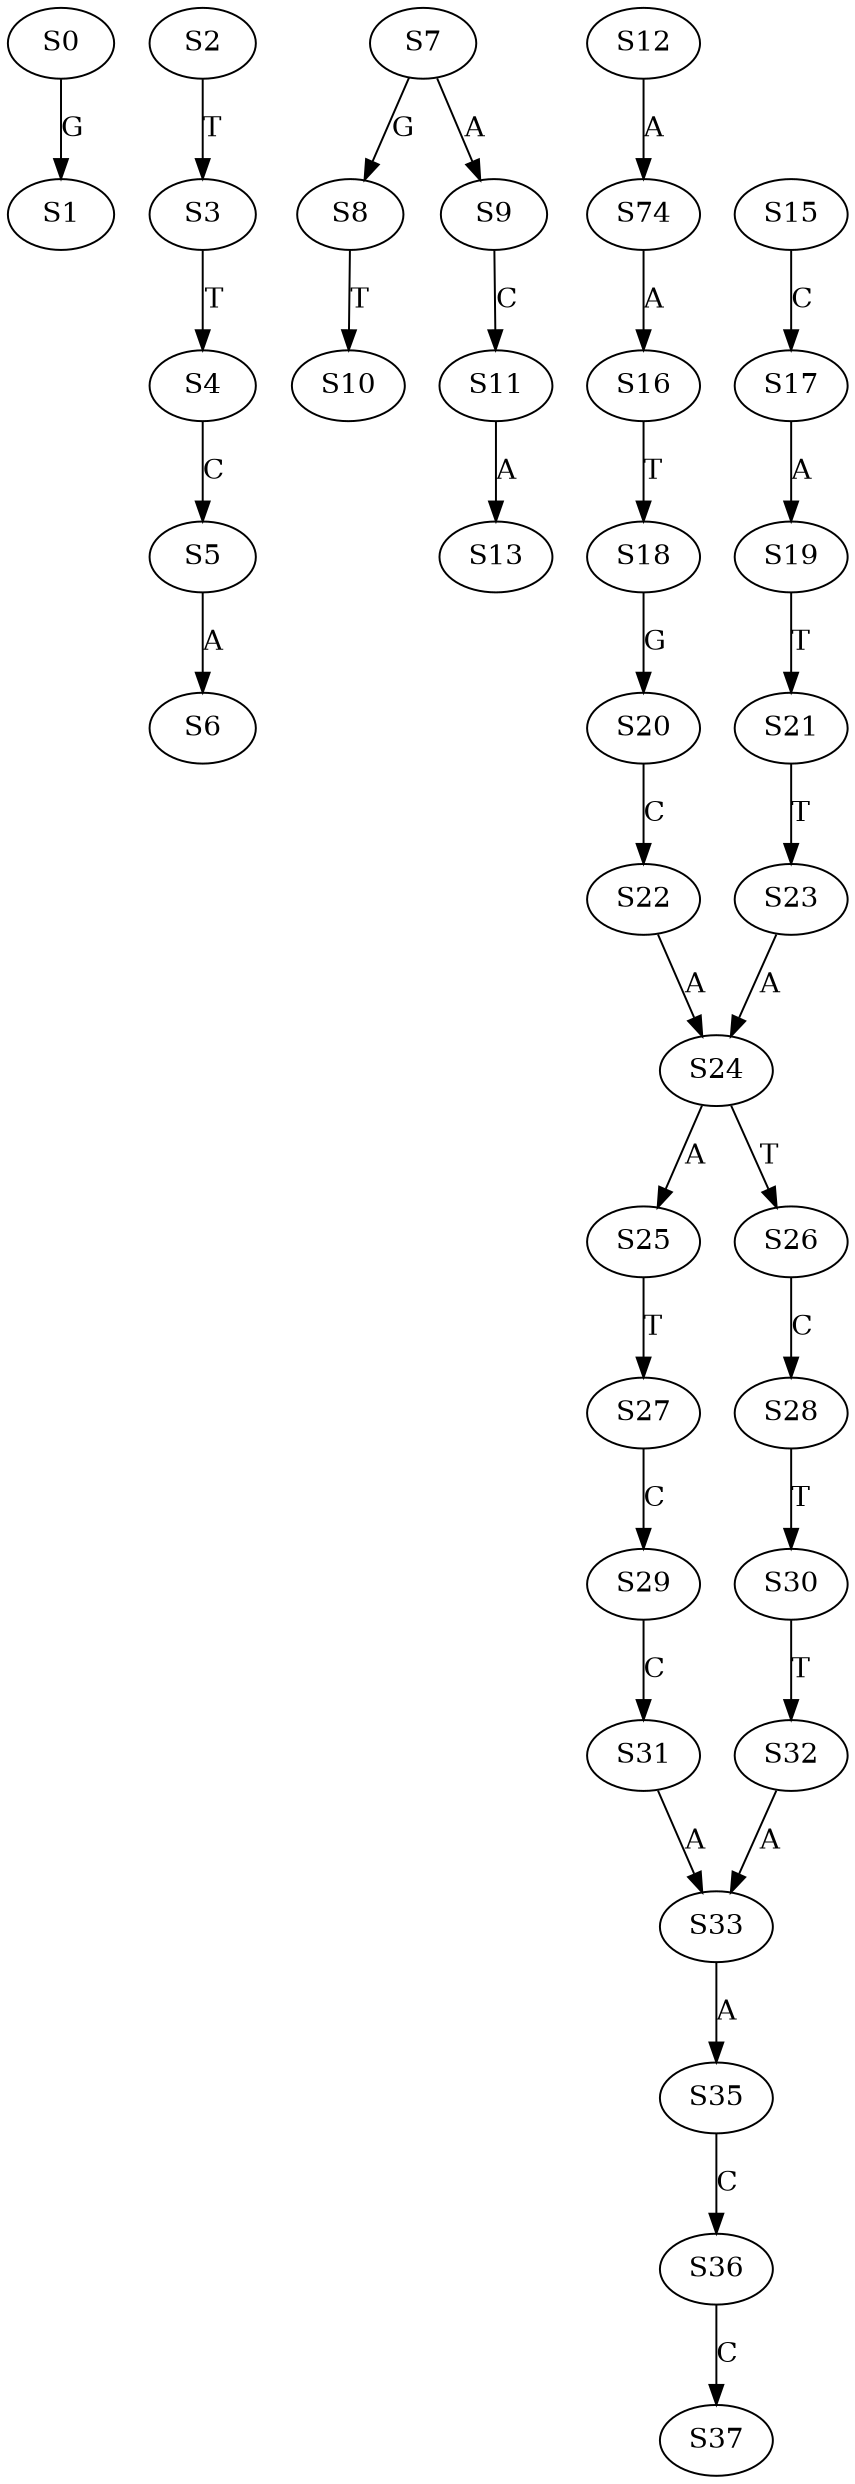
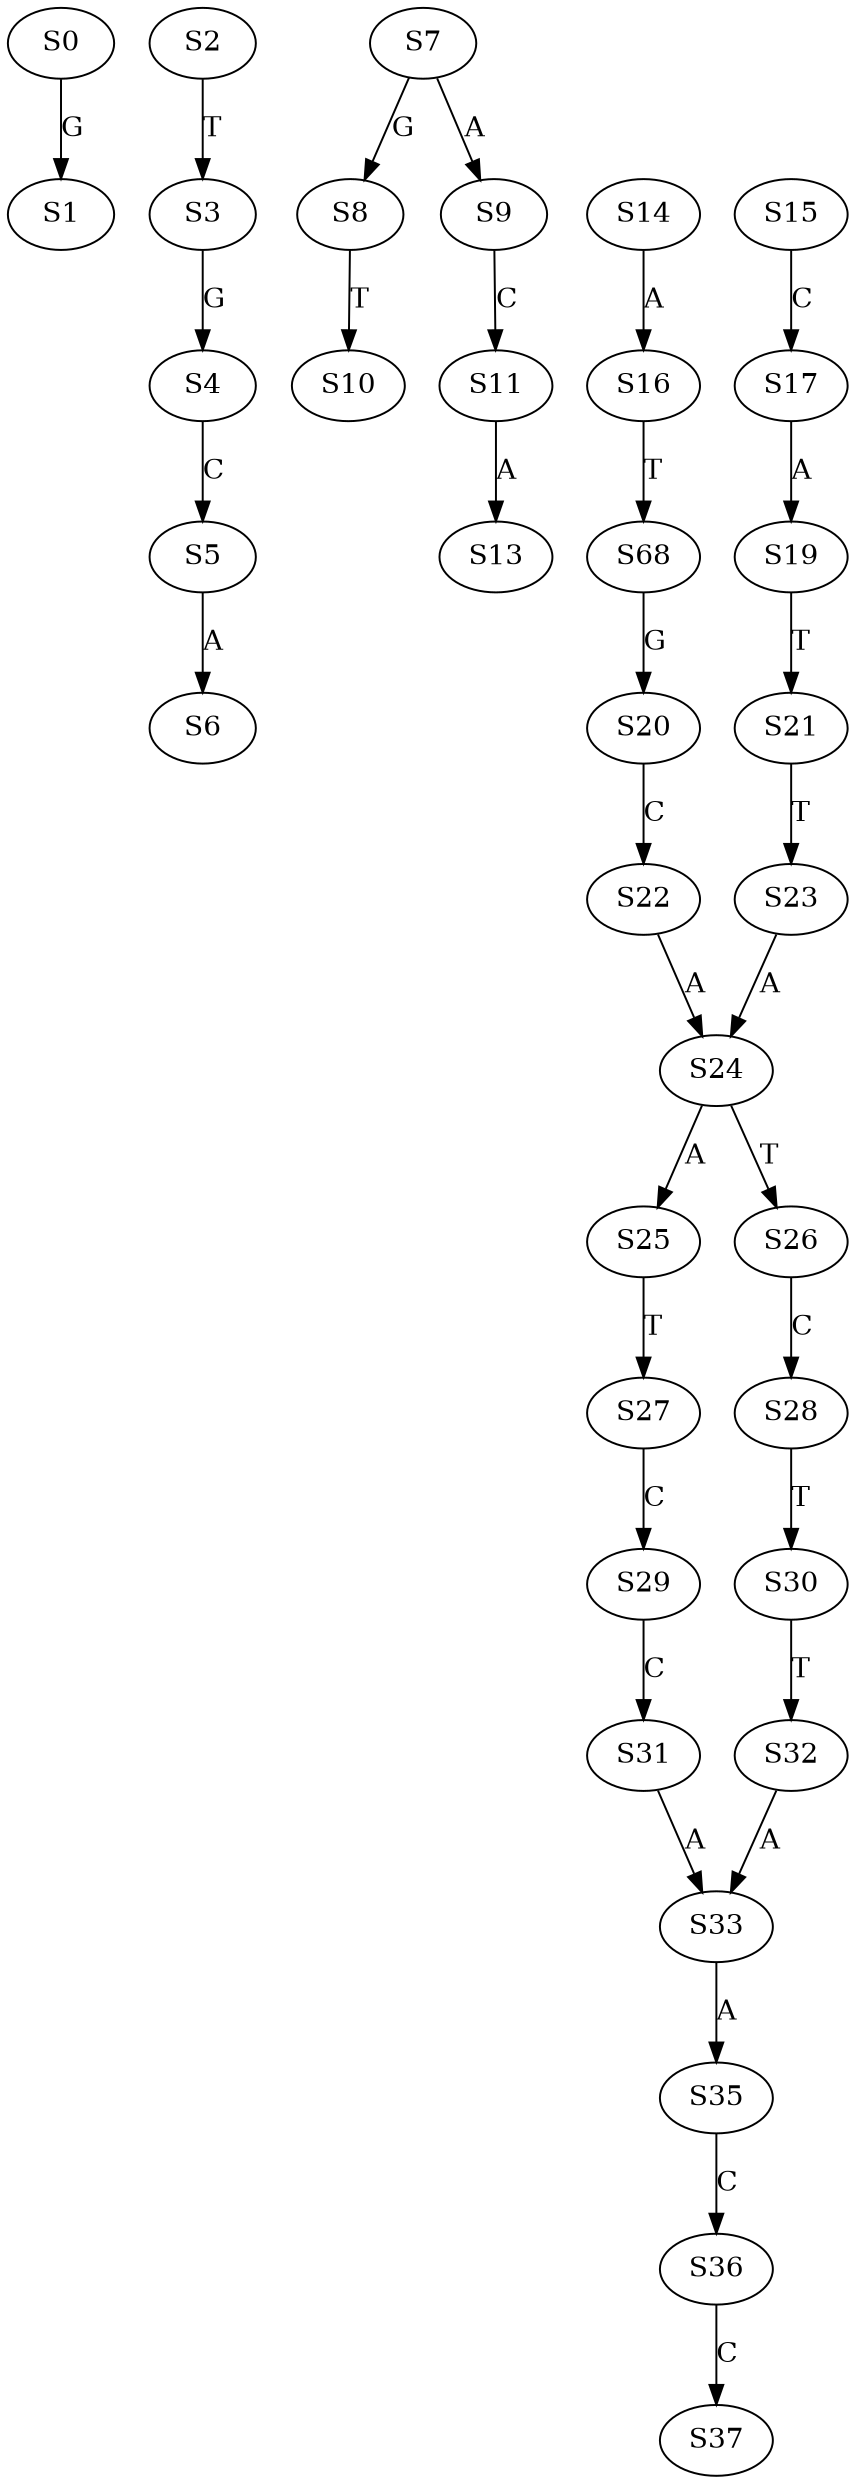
node "S12": removed
node "S74": label "S74" -> "S14"
edge "S3" -> "S4": label "T" -> "G"
node "S18": label "S18" -> "S68"
